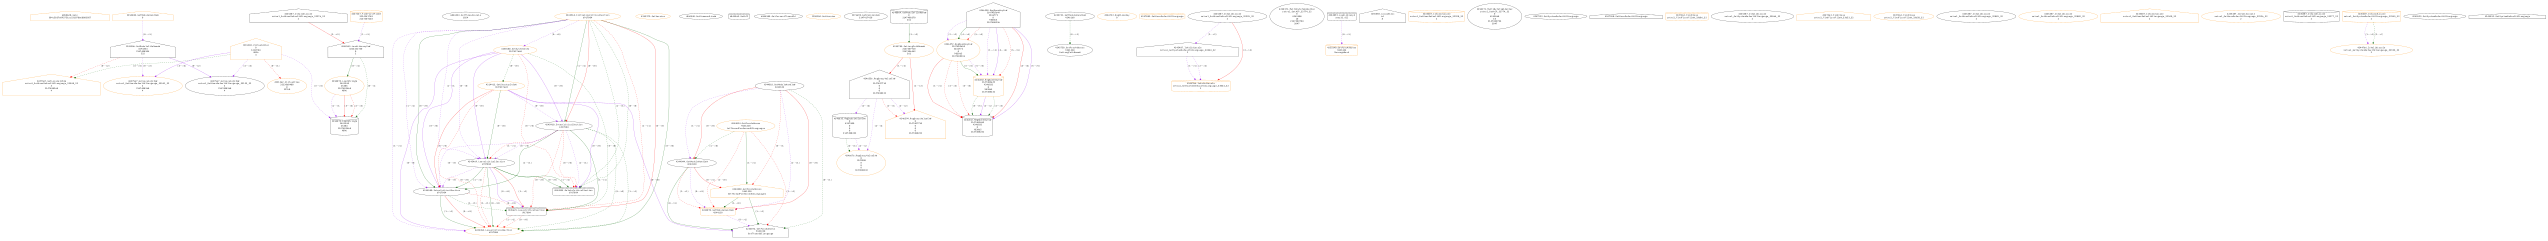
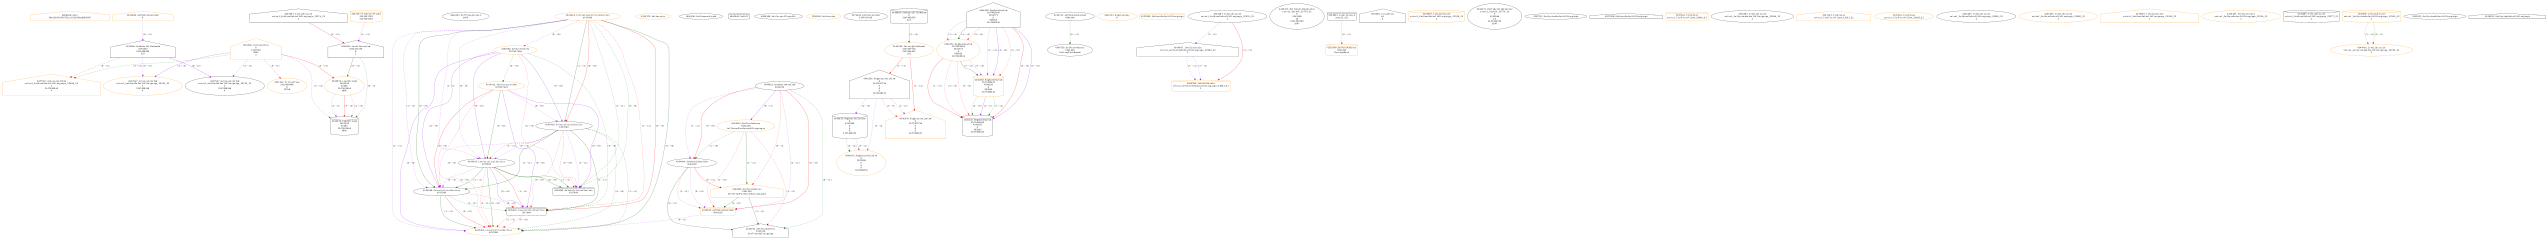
edge "4215383.VirtualAlloc 0 1310704 4096 4" -> "4250073.LoadStringW 9441340 65485 2147409468 4096": added, label "(3-->4)"
edge "4244018.GetModuleHandleW 4244120" -> "4244024.GetProcAddress 9441320 GetThreadPreferredUILanguages": added, label "(0-->1)"
edge "4214413.GetStartupInfoW 2147417624" -> "4244076.GetProcAddress 9441320 GetThreadUILanguage": now "4214413.GetStartupInfoW 2147417624" -> "4245621.LeaveCriticalSection 6917004"
edge "4244070.GetModuleHandleW 4244120" -> "4244076.GetProcAddress 9441320 GetThreadUILanguage": now "4244070.GetModuleHandleW 4244120" -> "4245454.LeaveCriticalSection 6917004"
